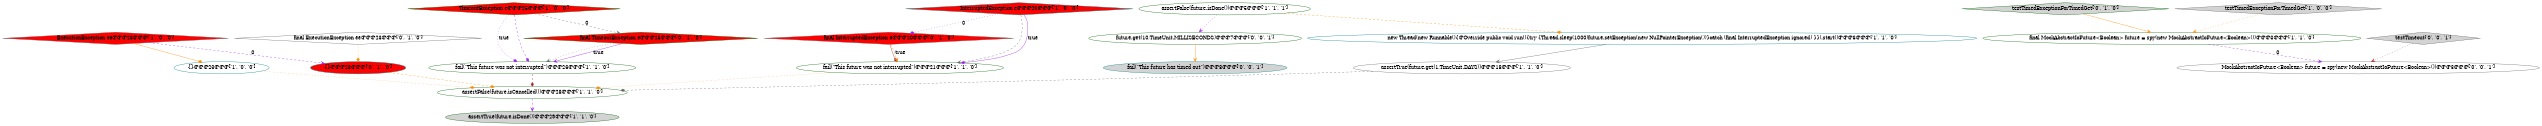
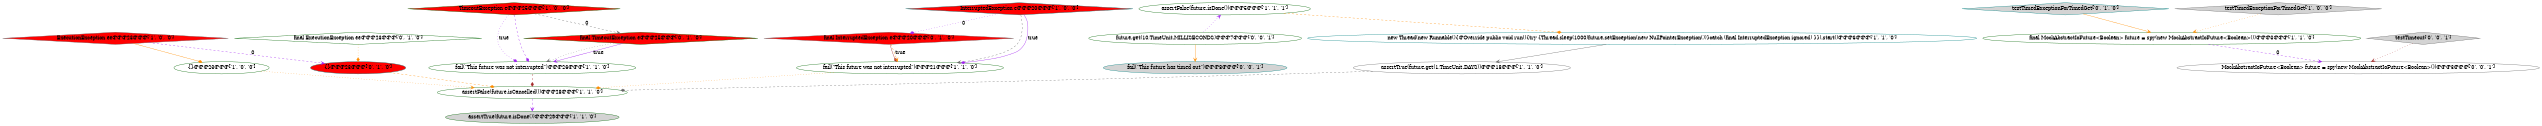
node "testTimedExceptionForTimedGet['0', '1', '0']": color darkgreen -> teal
edge "assertFalse(future.isDone())@@@5@@@['1', '1', '1']" -> "future.get(10,TimeUnit.MILLISECONDS)@@@7@@@['0', '0', '1']": reversed
node "final ExecutionException ee@@@23@@@['0', '1', '0']": color gray40 -> darkgreen
node "{}@@@23@@@['1', '0', '0']": color teal -> darkgreen
edge "{}@@@23@@@['1', '0', '0']" -> "assertFalse(future.isCancelled())@@@28@@@['1', '1', '0']": arrowhead diamond -> vee
